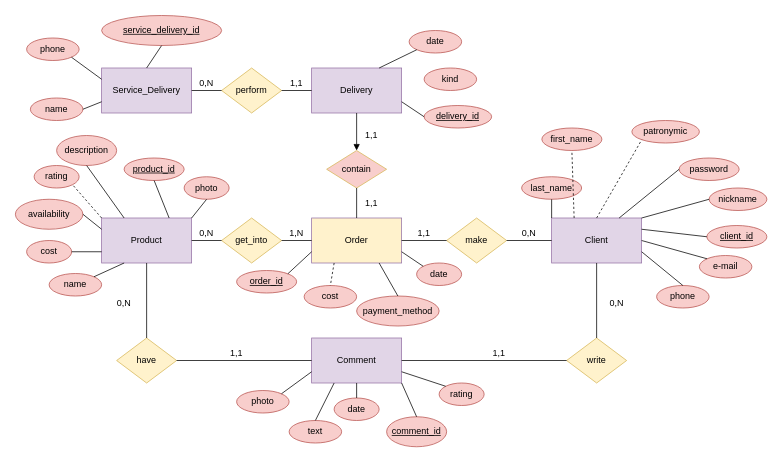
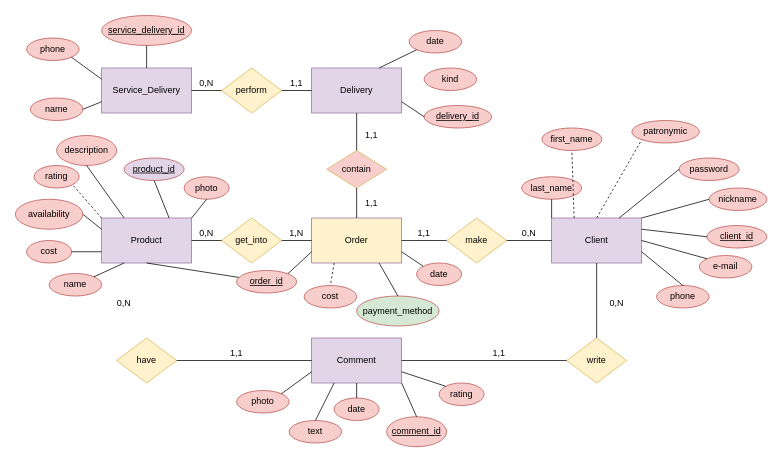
node "service_delivery_id": size 120x30 -> 90x30
edge "Delivery" -> "contain": arrowhead block -> none
node "product_id": fillcolor #f8cecc -> #e1d5e7
edge "Product" -- "have": now "Product" -- "order_id"
node "payment_method": fillcolor #f8cecc -> #d5e8d4
